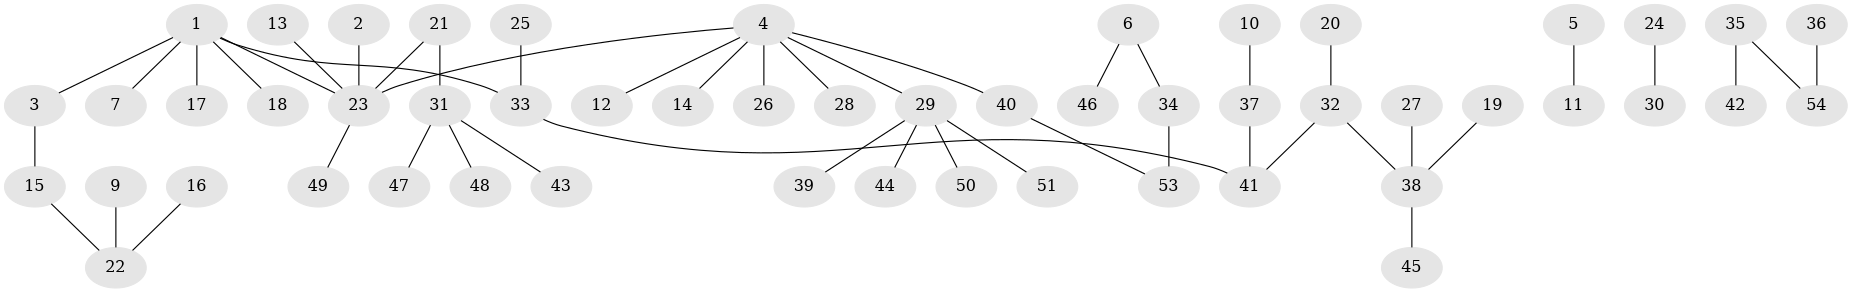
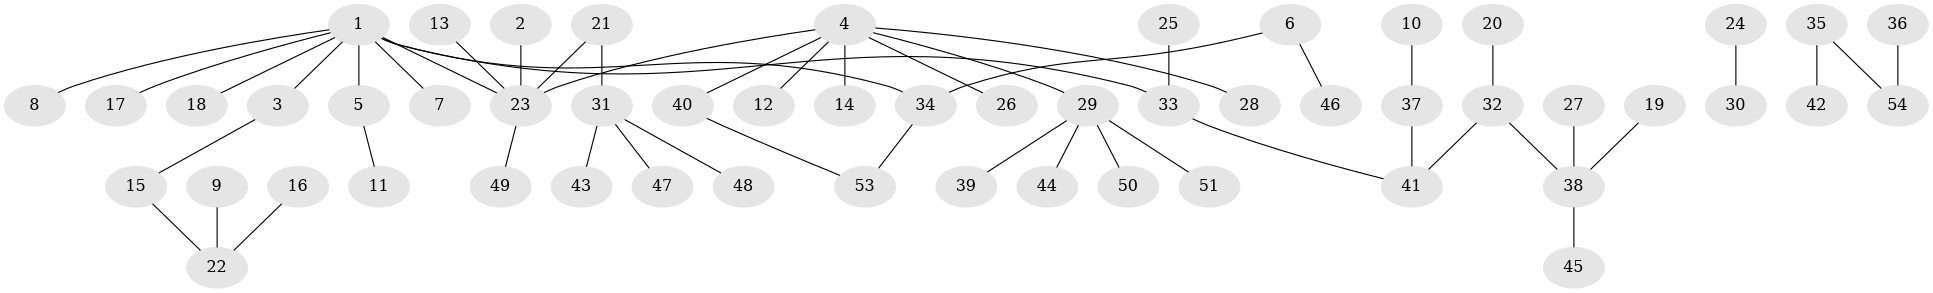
edge "1" -- "34": added
edge "1" -- "5": added
node "8": added
